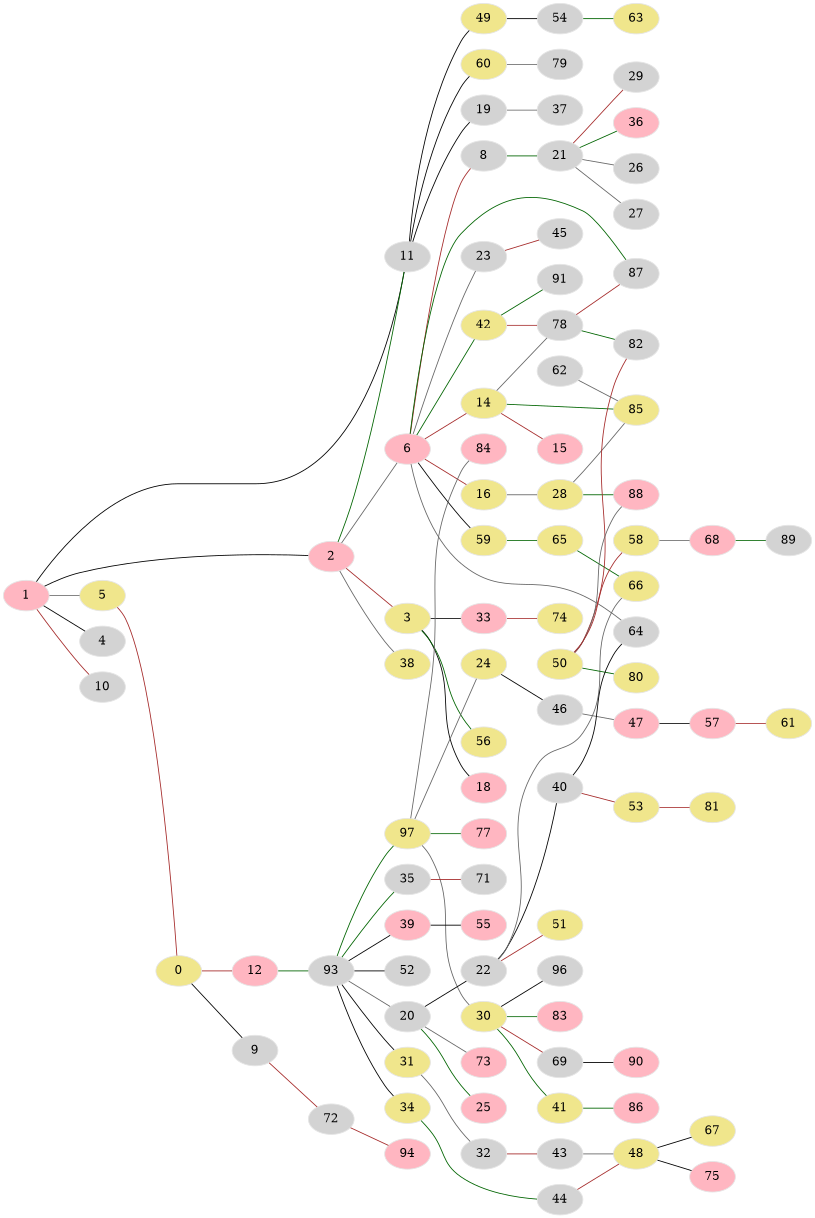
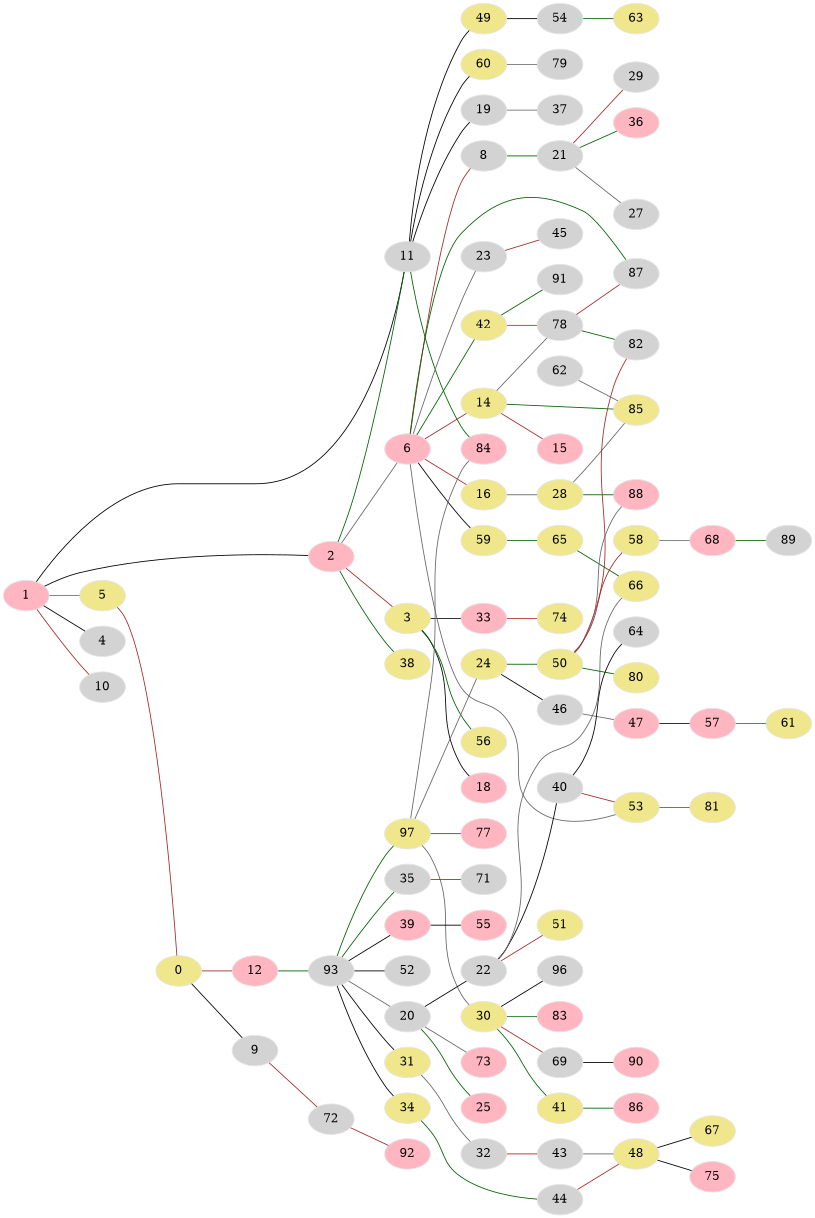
node "26": removed
edge "11" -- "84": added
edge "6" -- "64": now "6" -- "53"
edge "2" -- "38": color gray40 -> darkgreen
edge "24" -- "50": added
node "94": label "94" -> "92"
